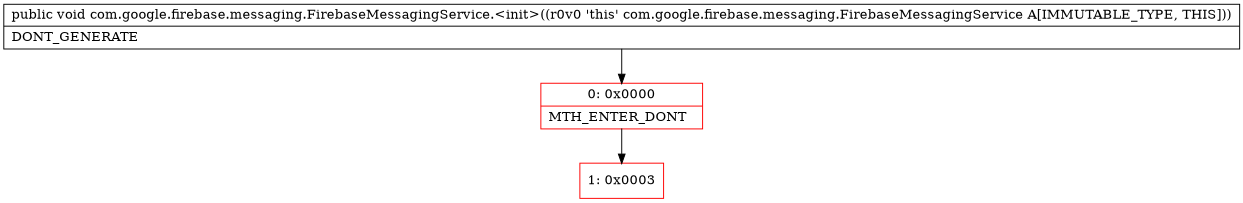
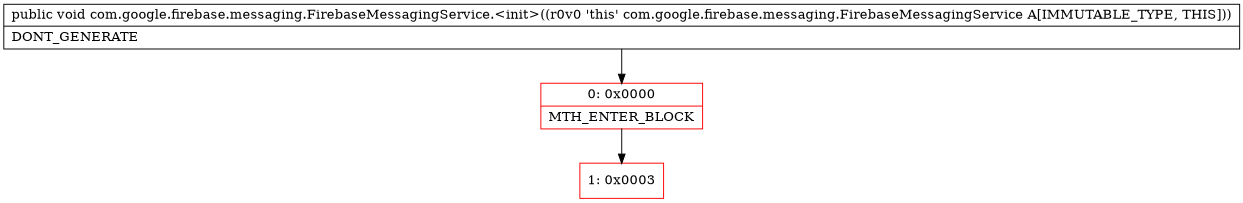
node "0: 0x0000": text "MTH_ENTER_DONT" -> "MTH_ENTER_BLOCK"
